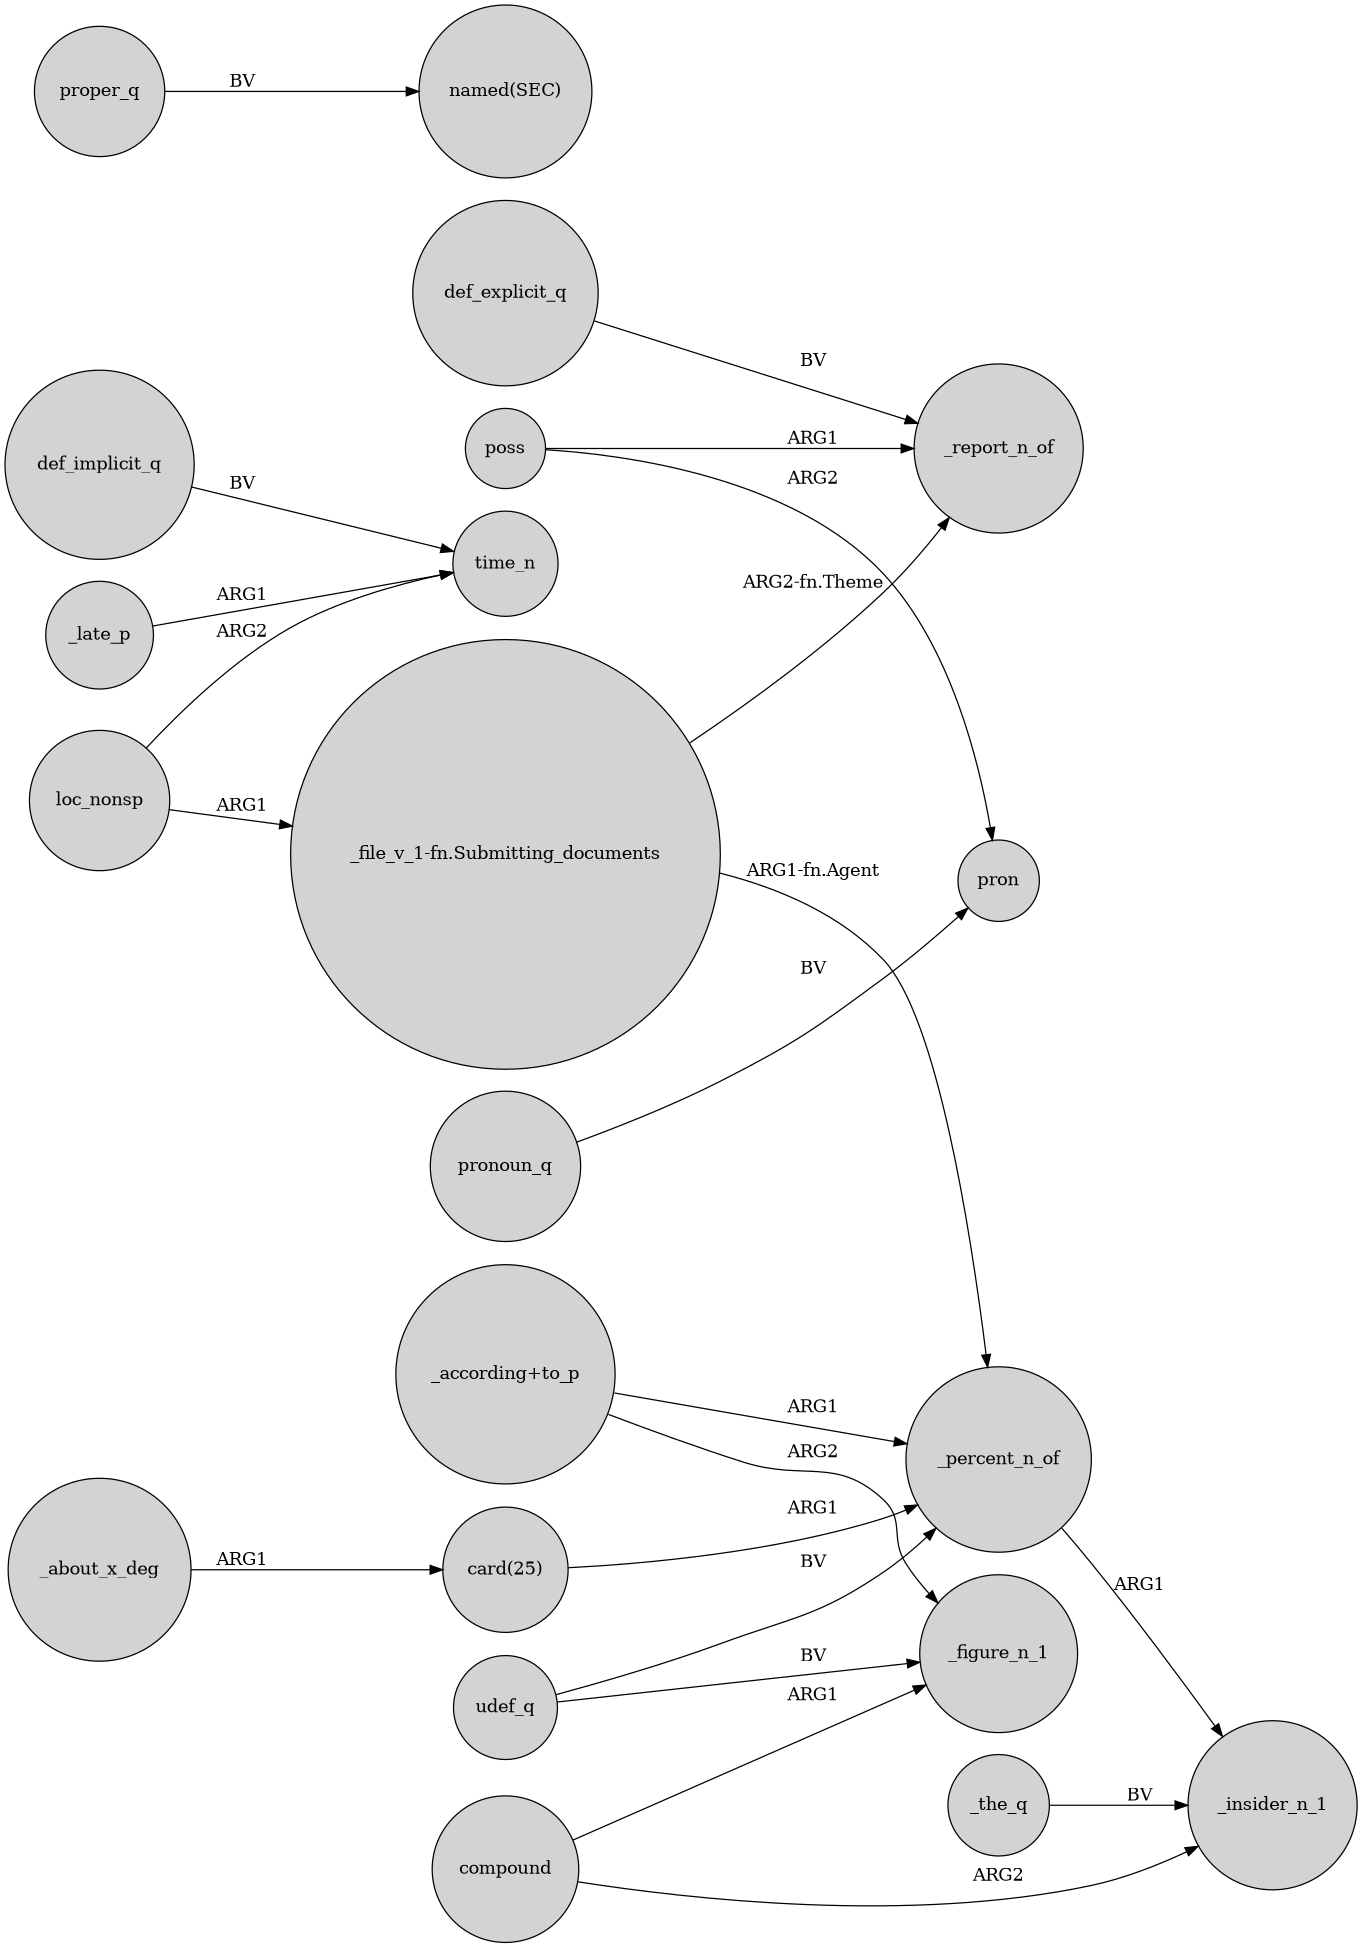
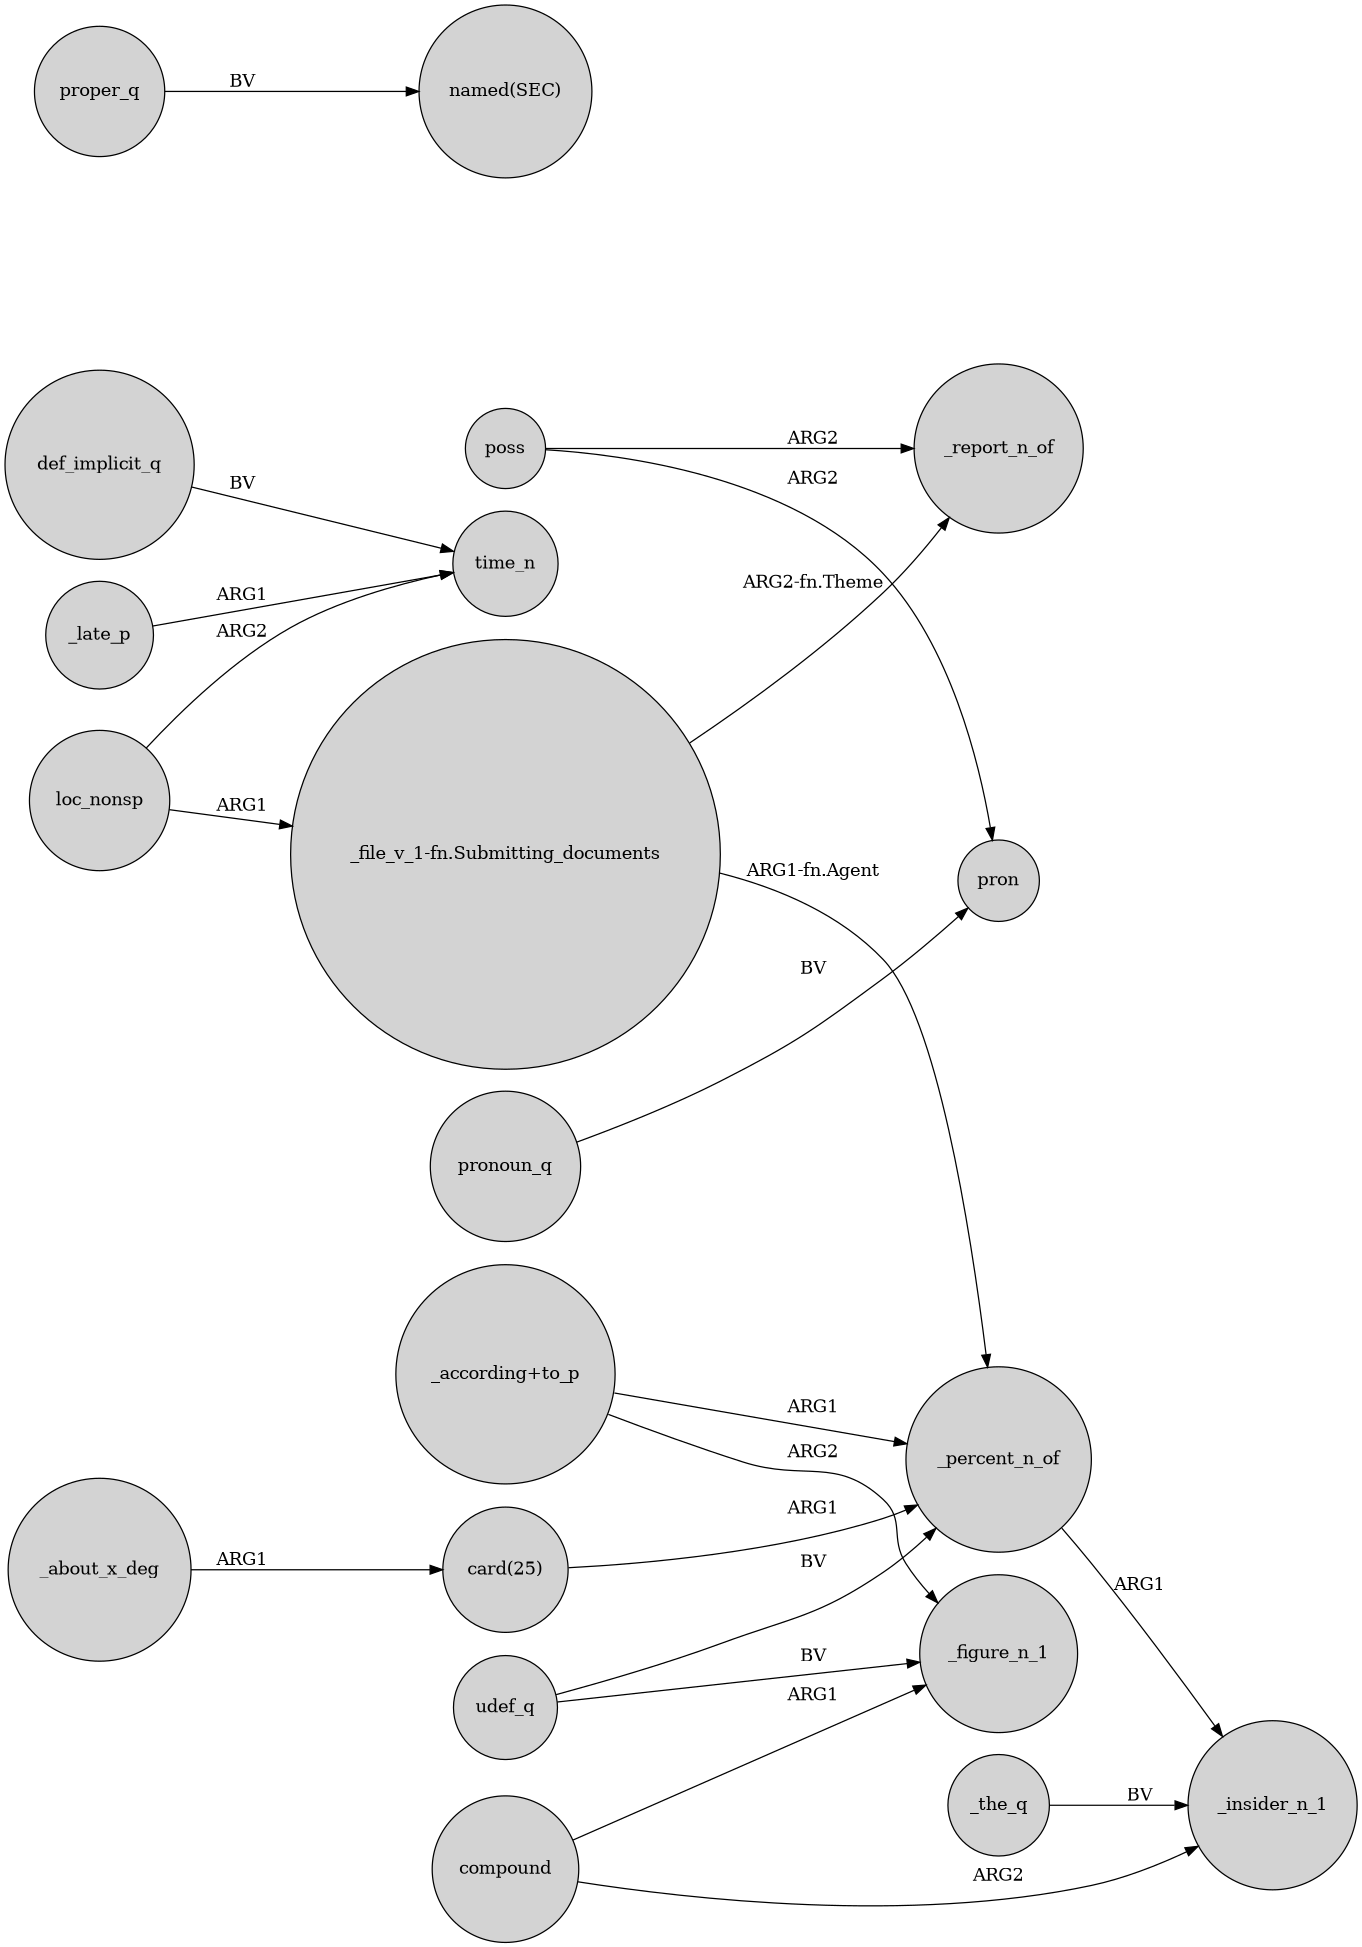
node "def_explicit_q": removed
edge "poss" -> "_report_n_of": label "ARG1" -> "ARG2"
